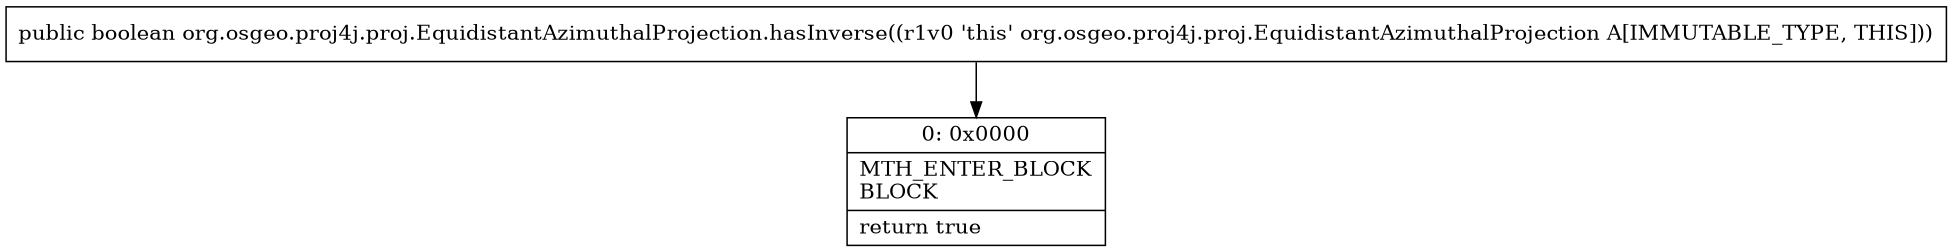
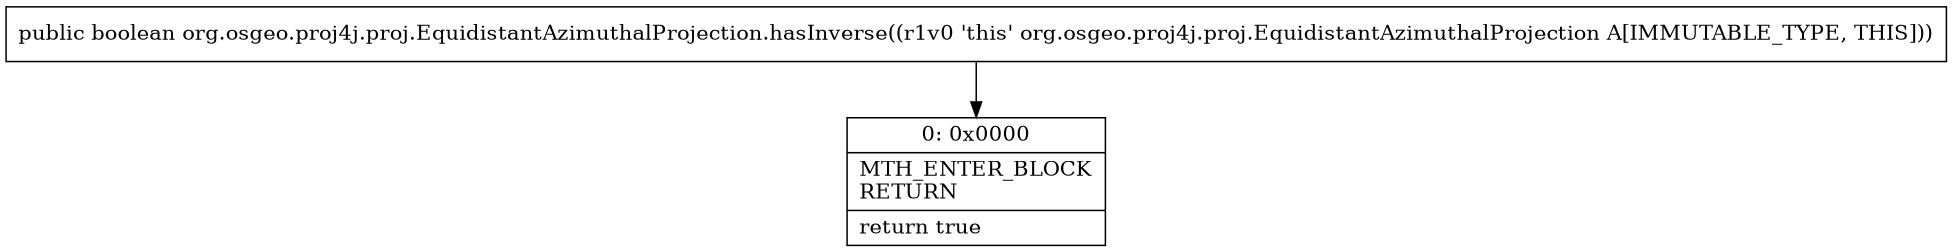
node "0: 0x0000": text "BLOCK" -> "RETURN"
